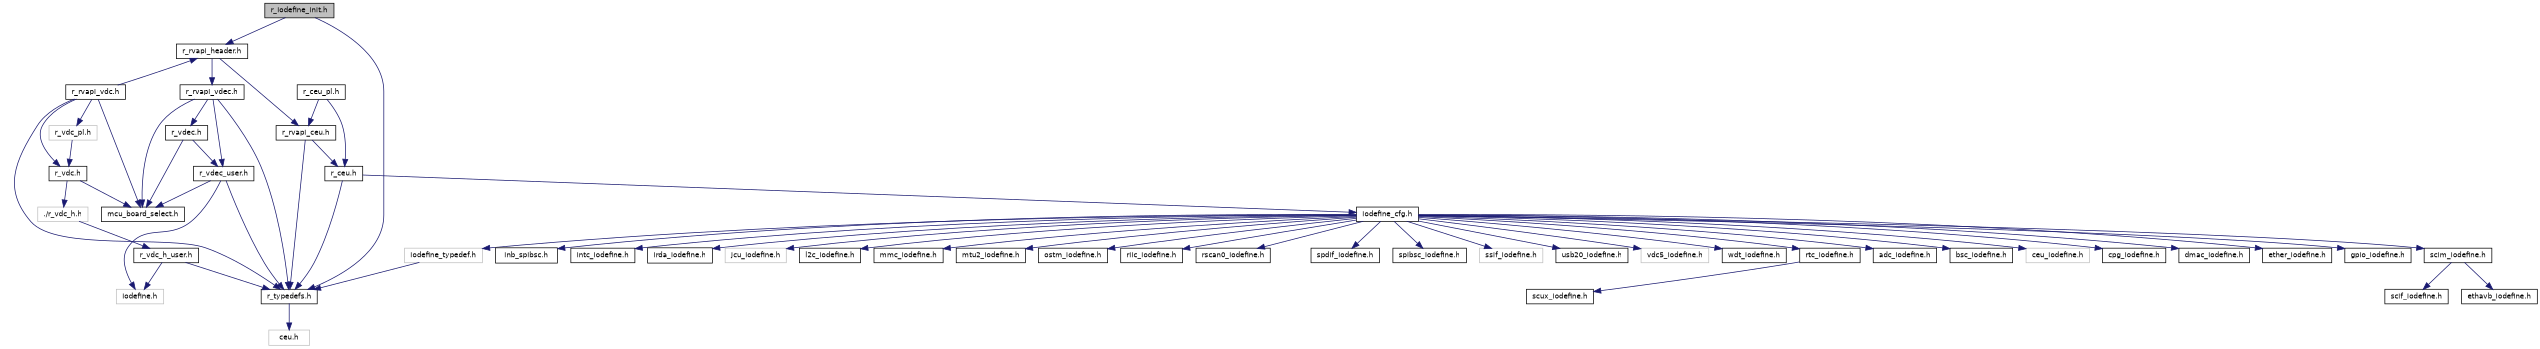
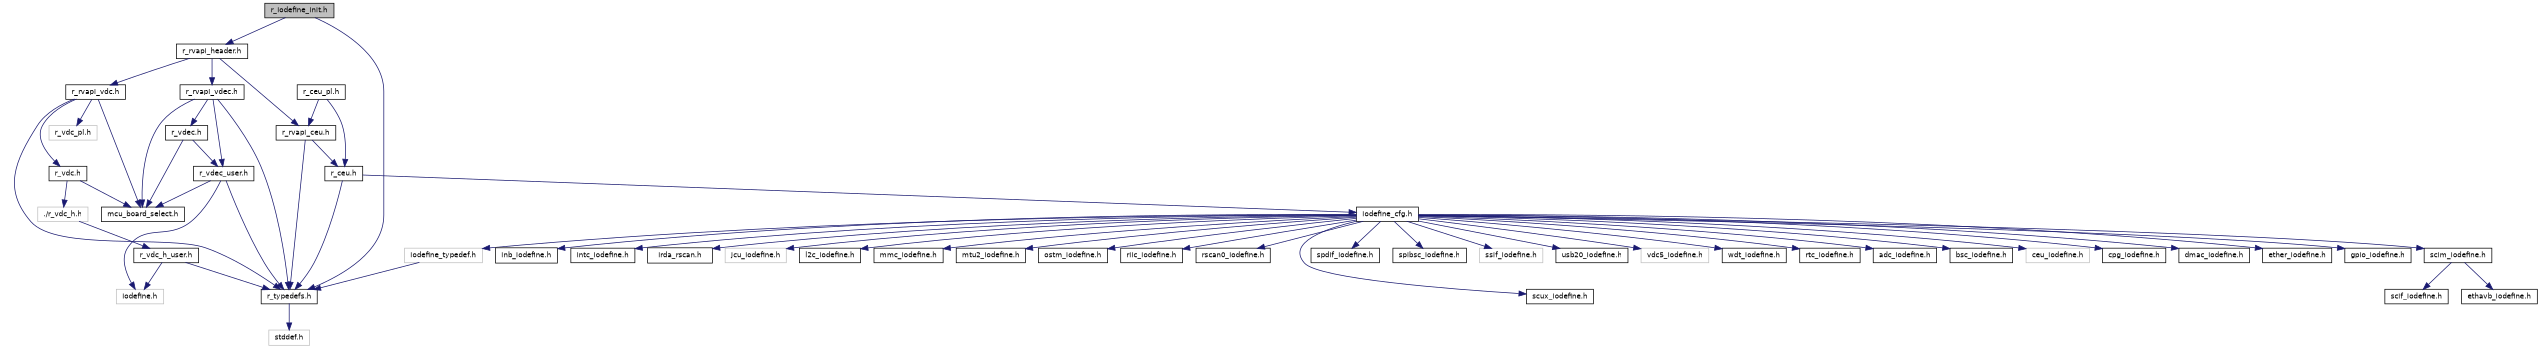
edge "r_rvapi_vdc.h" -> "r_rvapi_header.h": reversed
edge "r_vdc_pl.h" -> "r_vdc.h": removed
node "inb_spibsc.h": label "inb_spibsc.h" -> "inb_iodefine.h"
node "irda_iodefine.h": label "irda_iodefine.h" -> "irda_rscan.h"
edge "rtc_iodefine.h" -> "scux_iodefine.h": now "iodefine_cfg.h" -> "scux_iodefine.h"
node "ceu.h": label "ceu.h" -> "stddef.h"
